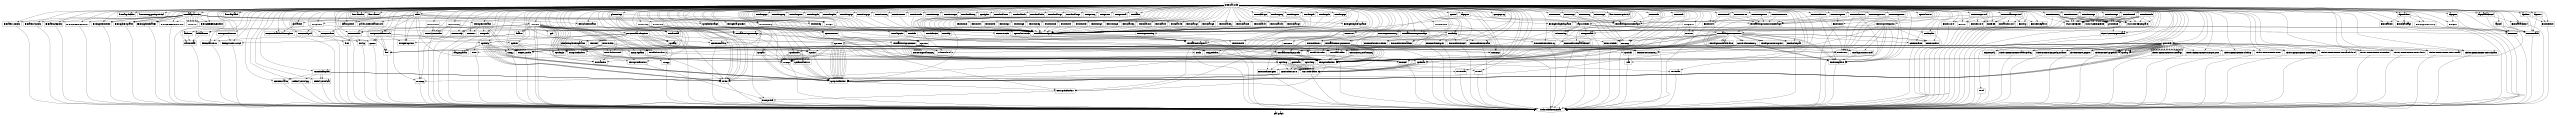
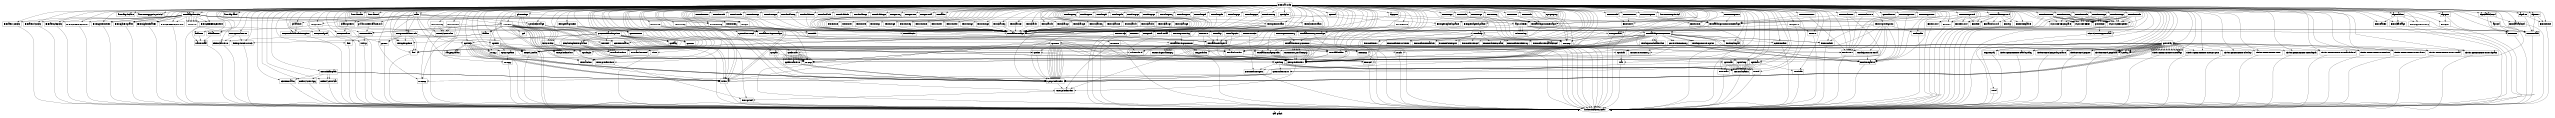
edge "test_fail_message" -> "test_size_t_lt": reversed
node "BIO_write_ex": removed
